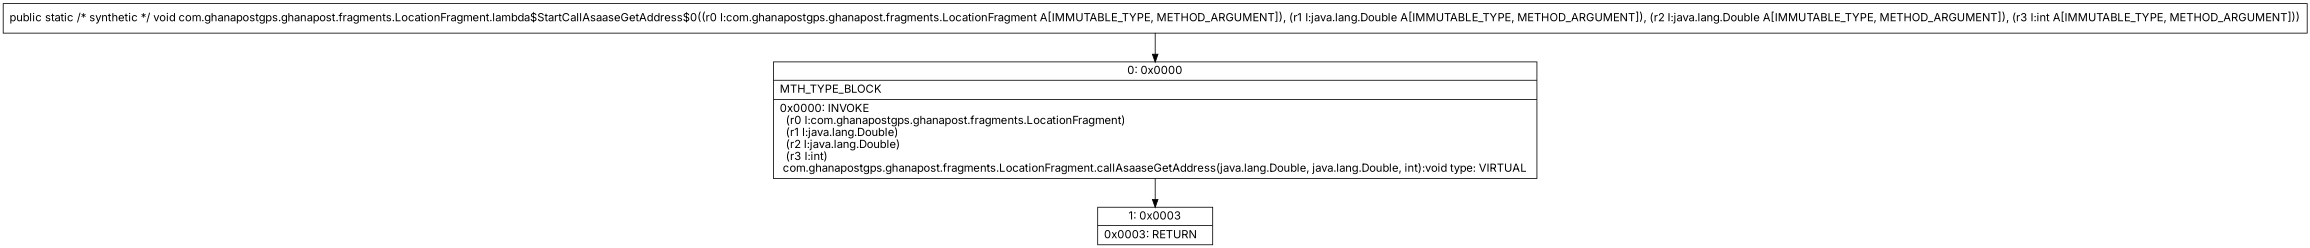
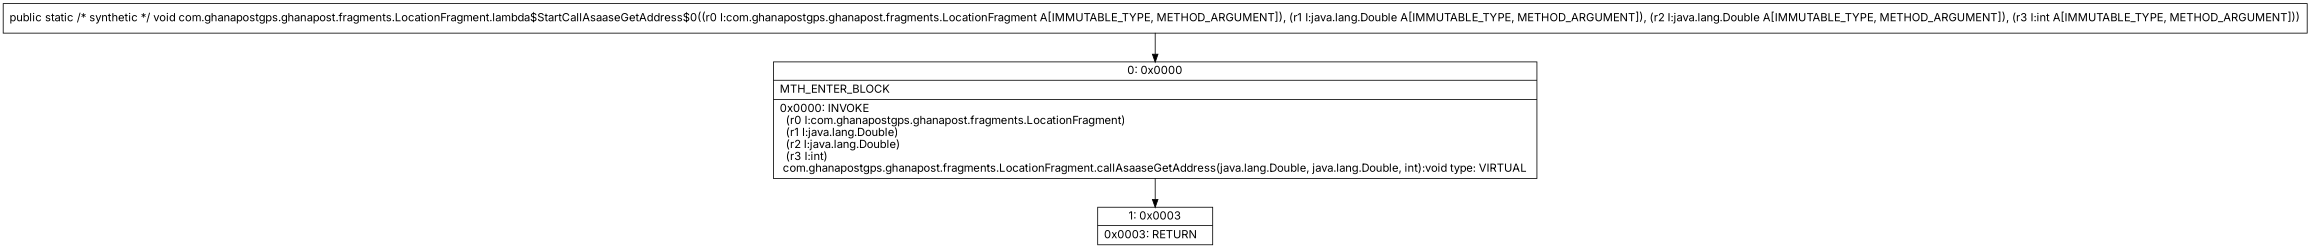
node "0: 0x0000": text "MTH_TYPE_BLOCK" -> "MTH_ENTER_BLOCK"
